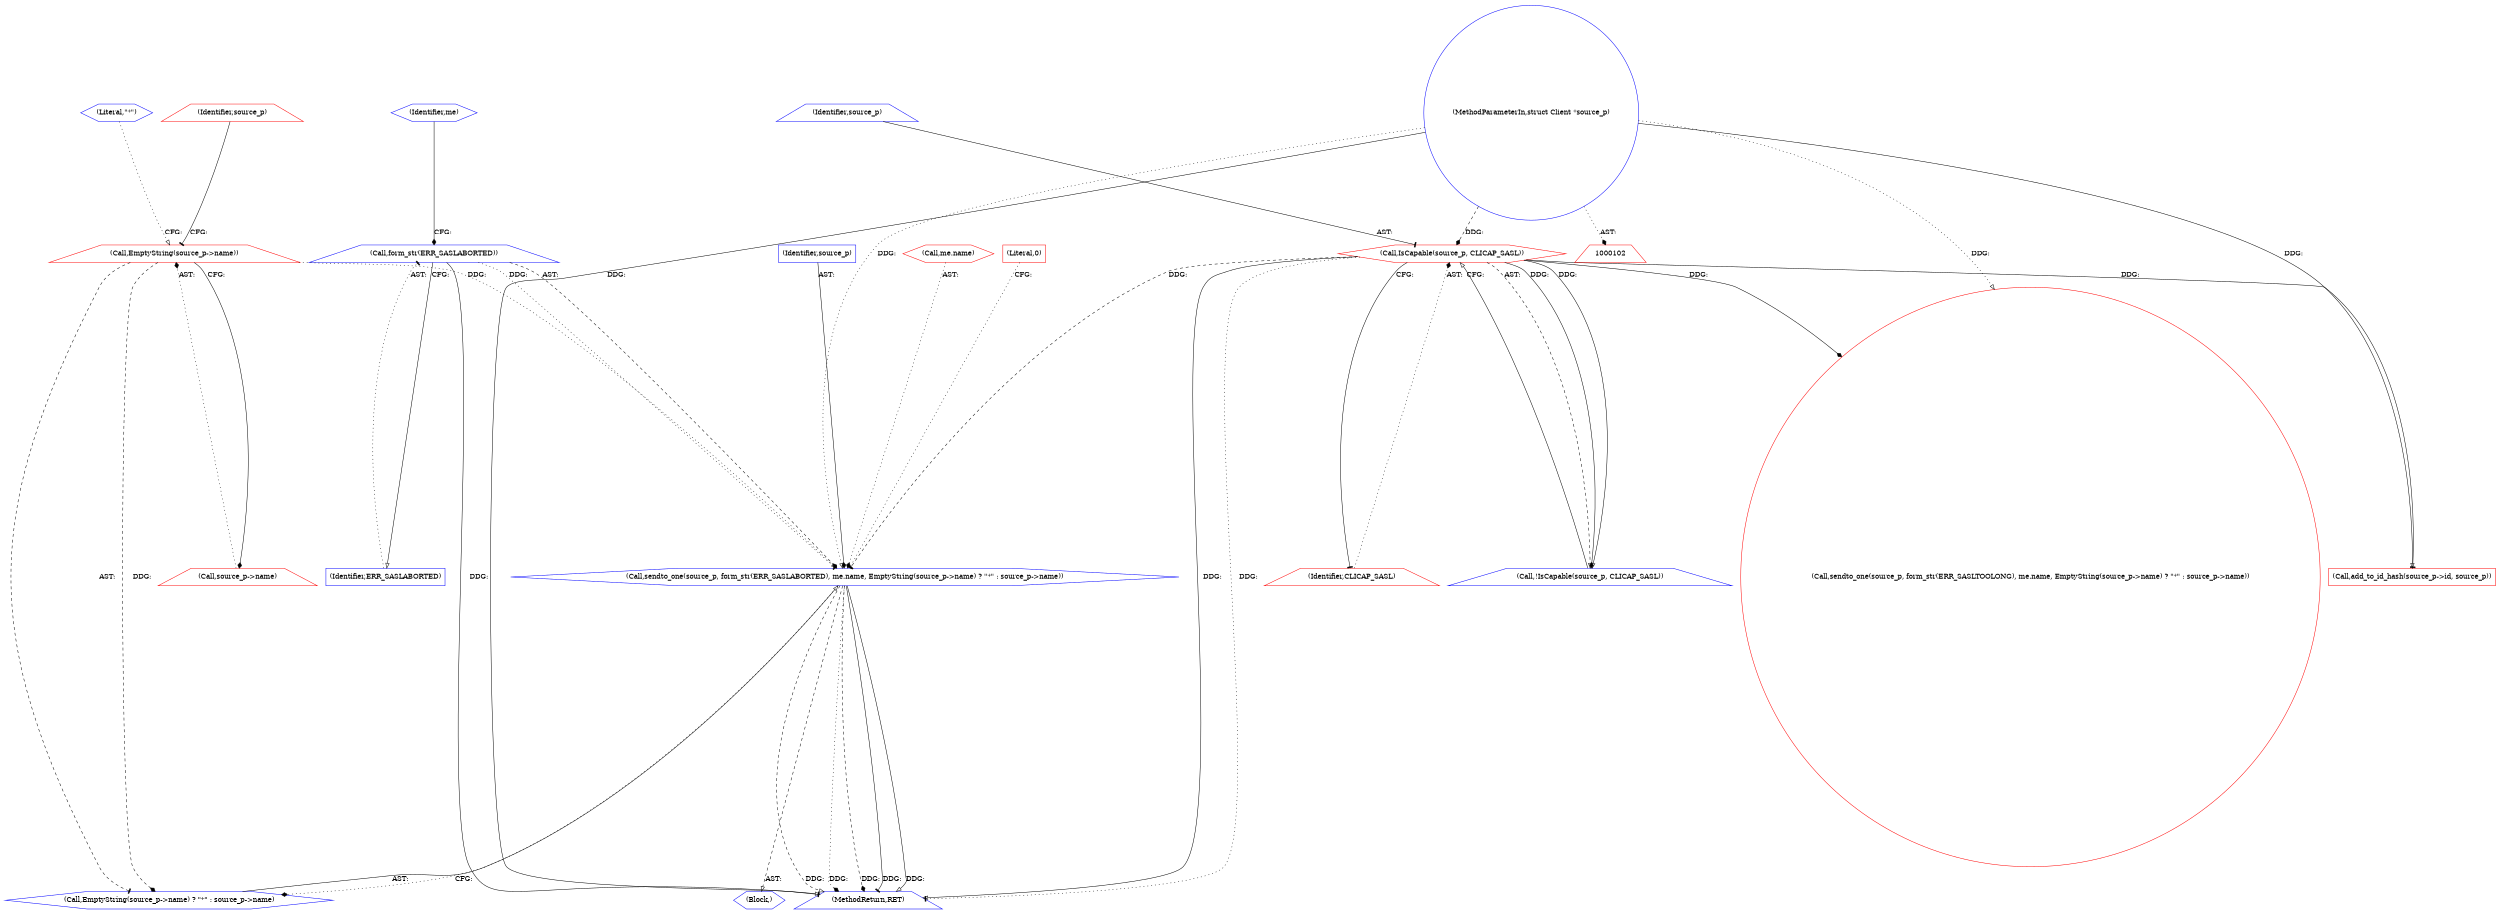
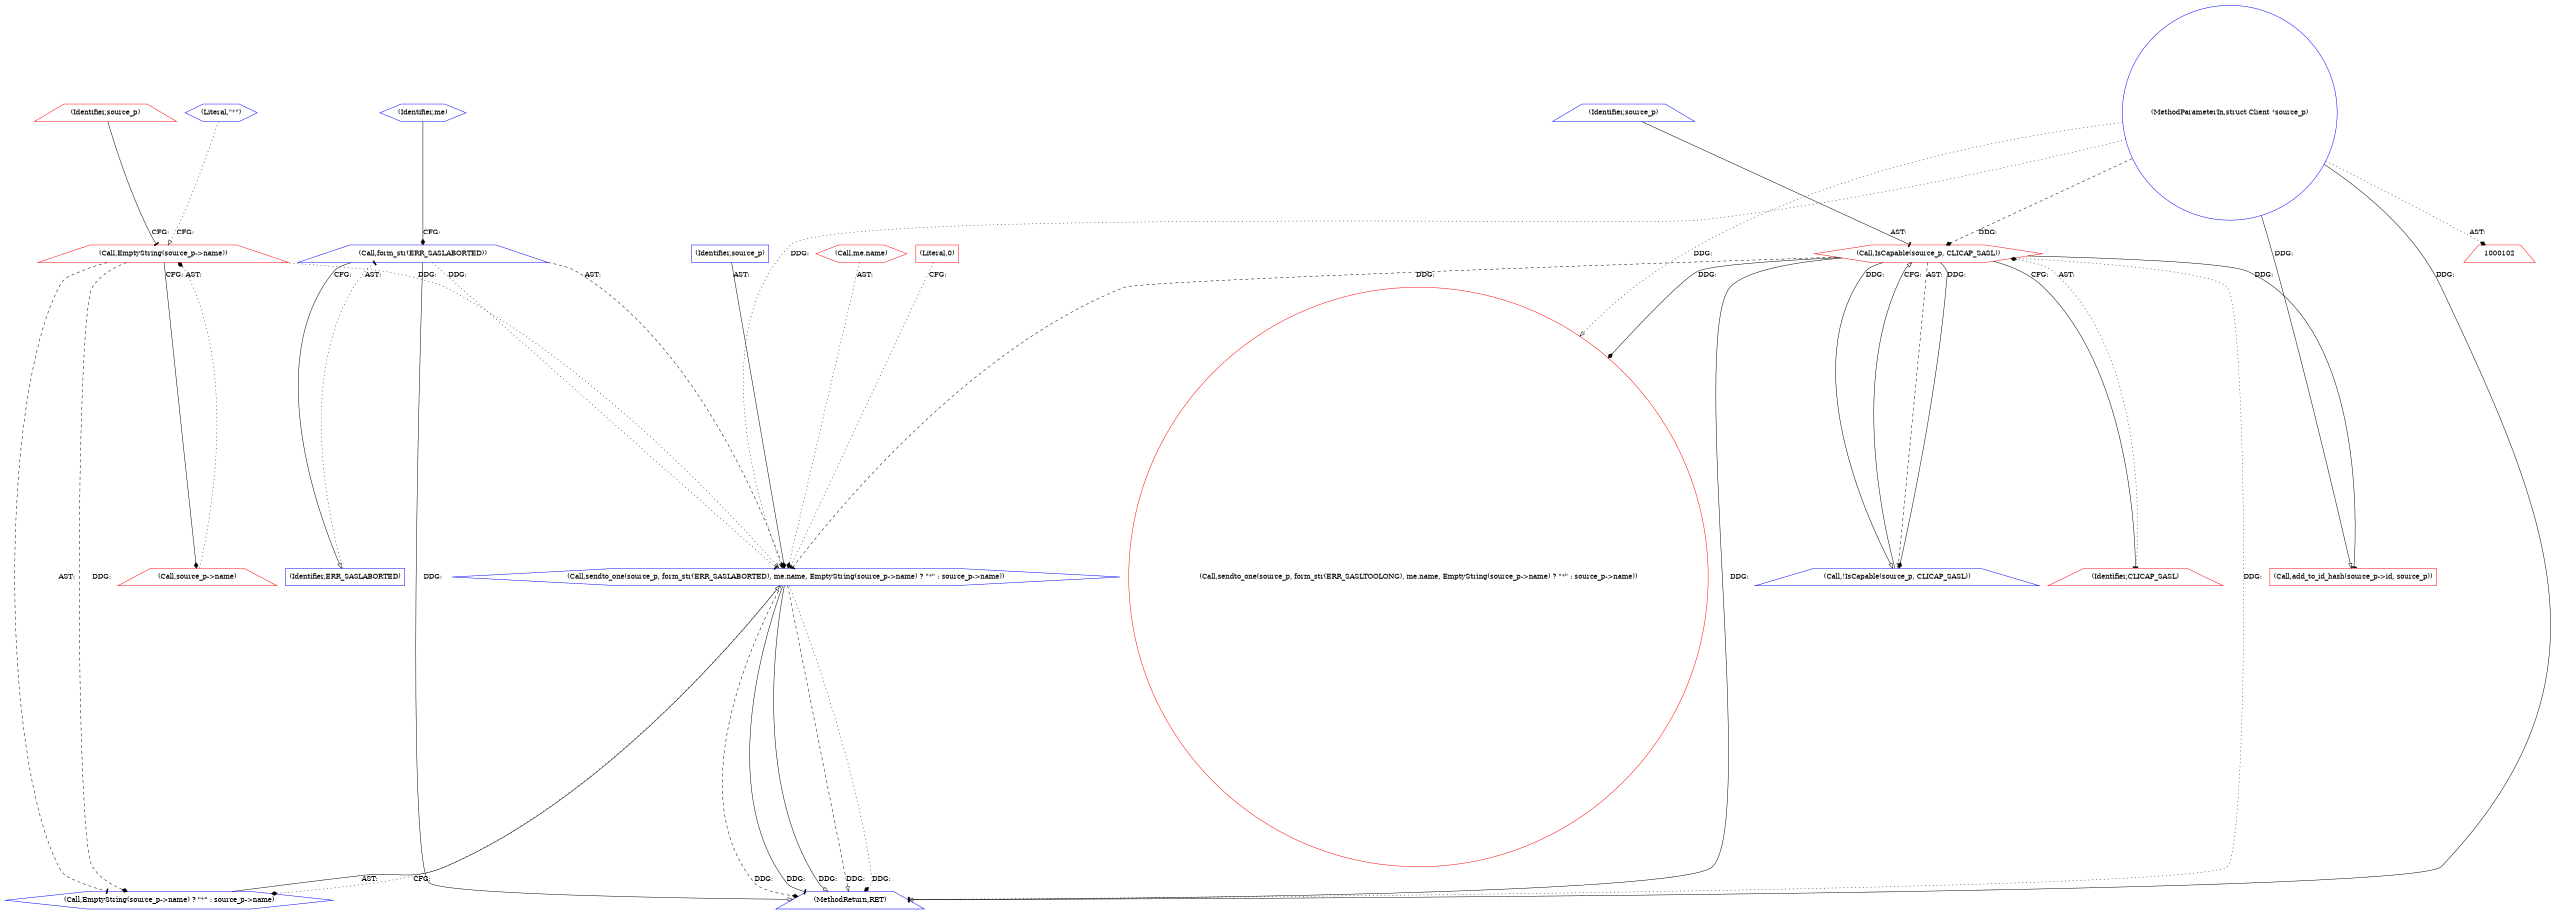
node "(Block,)": removed
